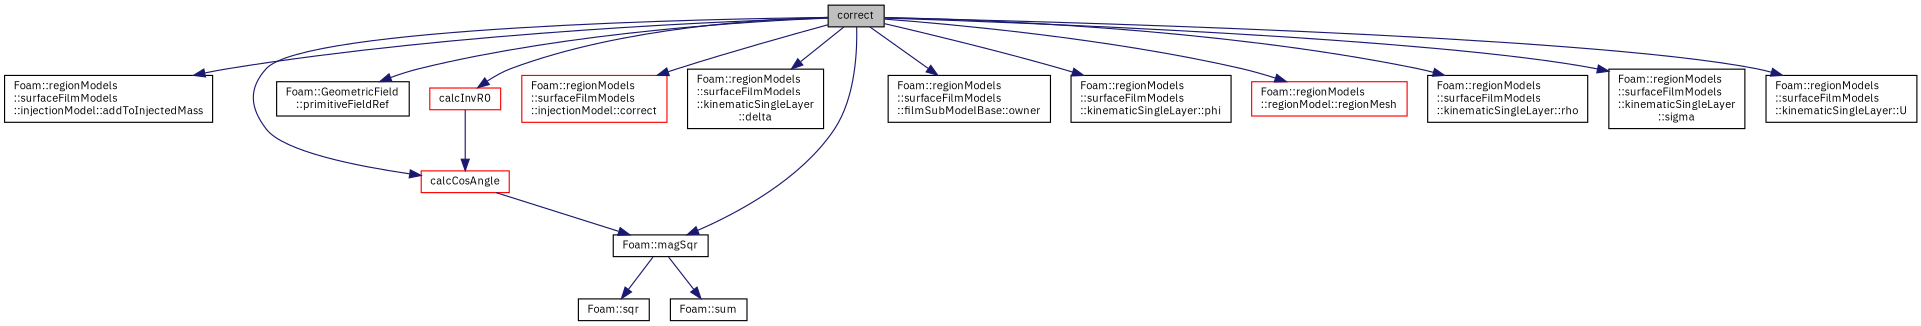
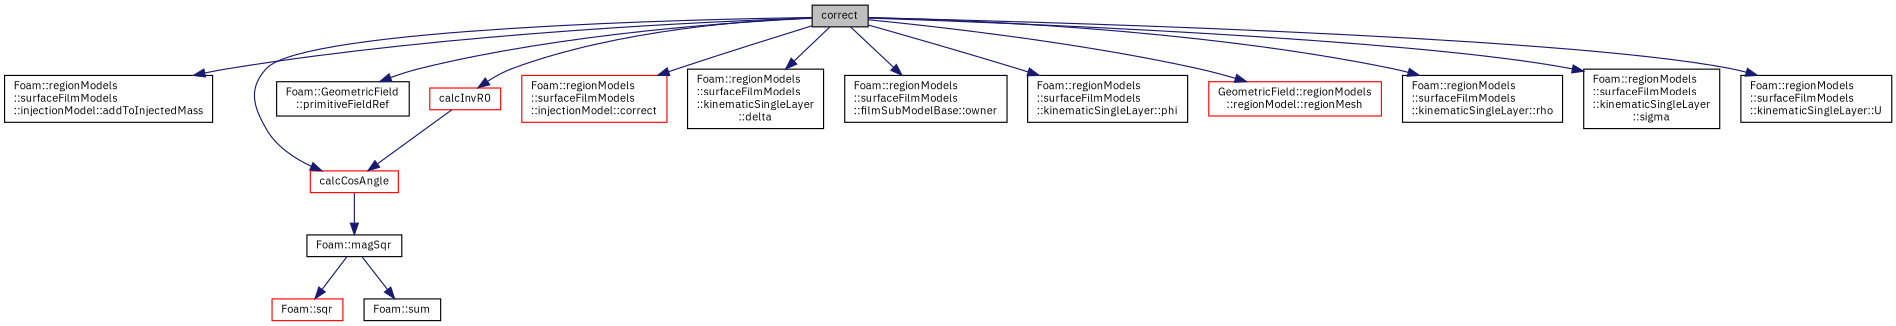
node "Foam::regionModels ::regionModel::regionMesh": label "Foam::regionModels ::regionModel::regionMesh" -> "GeometricField::regionModels ::regionModel::regionMesh"
edge "correct" -> "Foam::magSqr": removed
node "Foam::sqr": color black -> red
